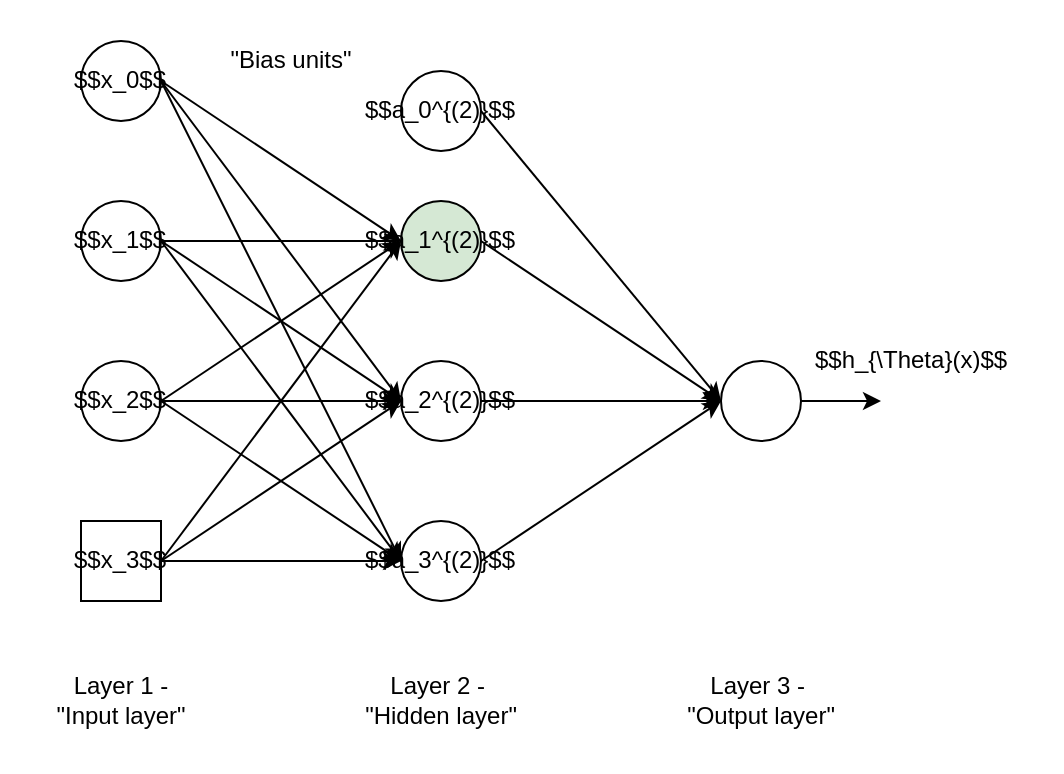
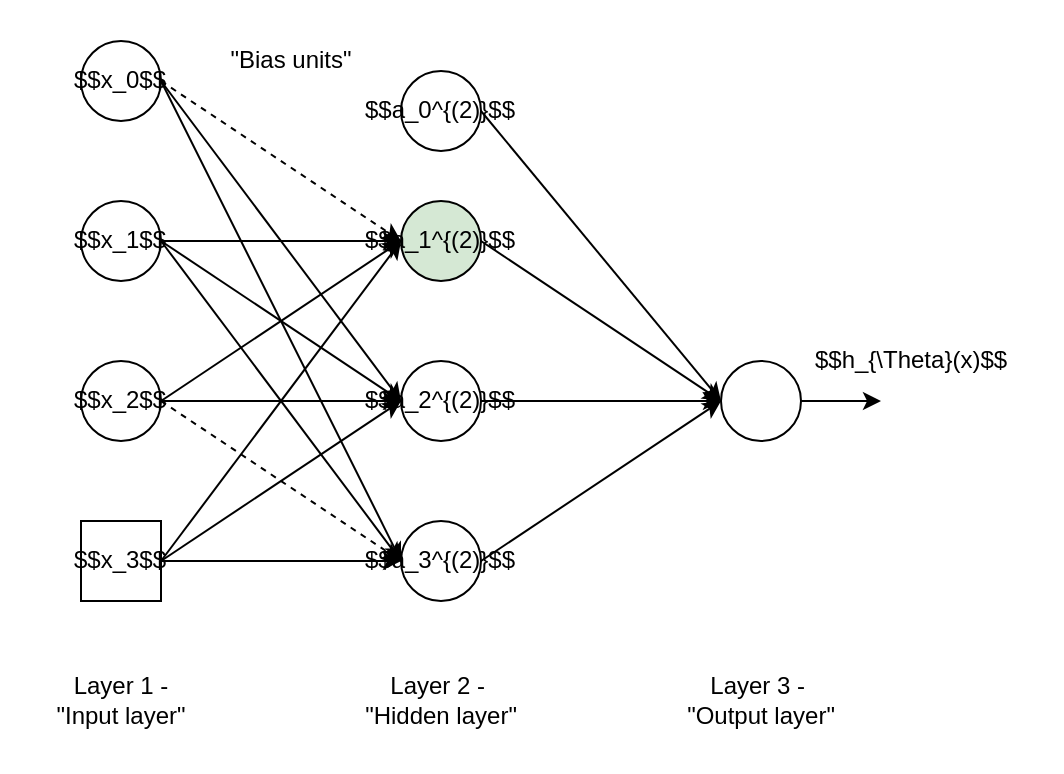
edge "$$x_0$$" -> "$$a_1^{(2)}$$": style solid -> dashed
edge "$$x_1$$" -> "$$a_1^{(2)}$$": arrowhead open -> classic
edge "$$x_2$$" -> "$$a_3^{(2)}$$": style solid -> dashed
